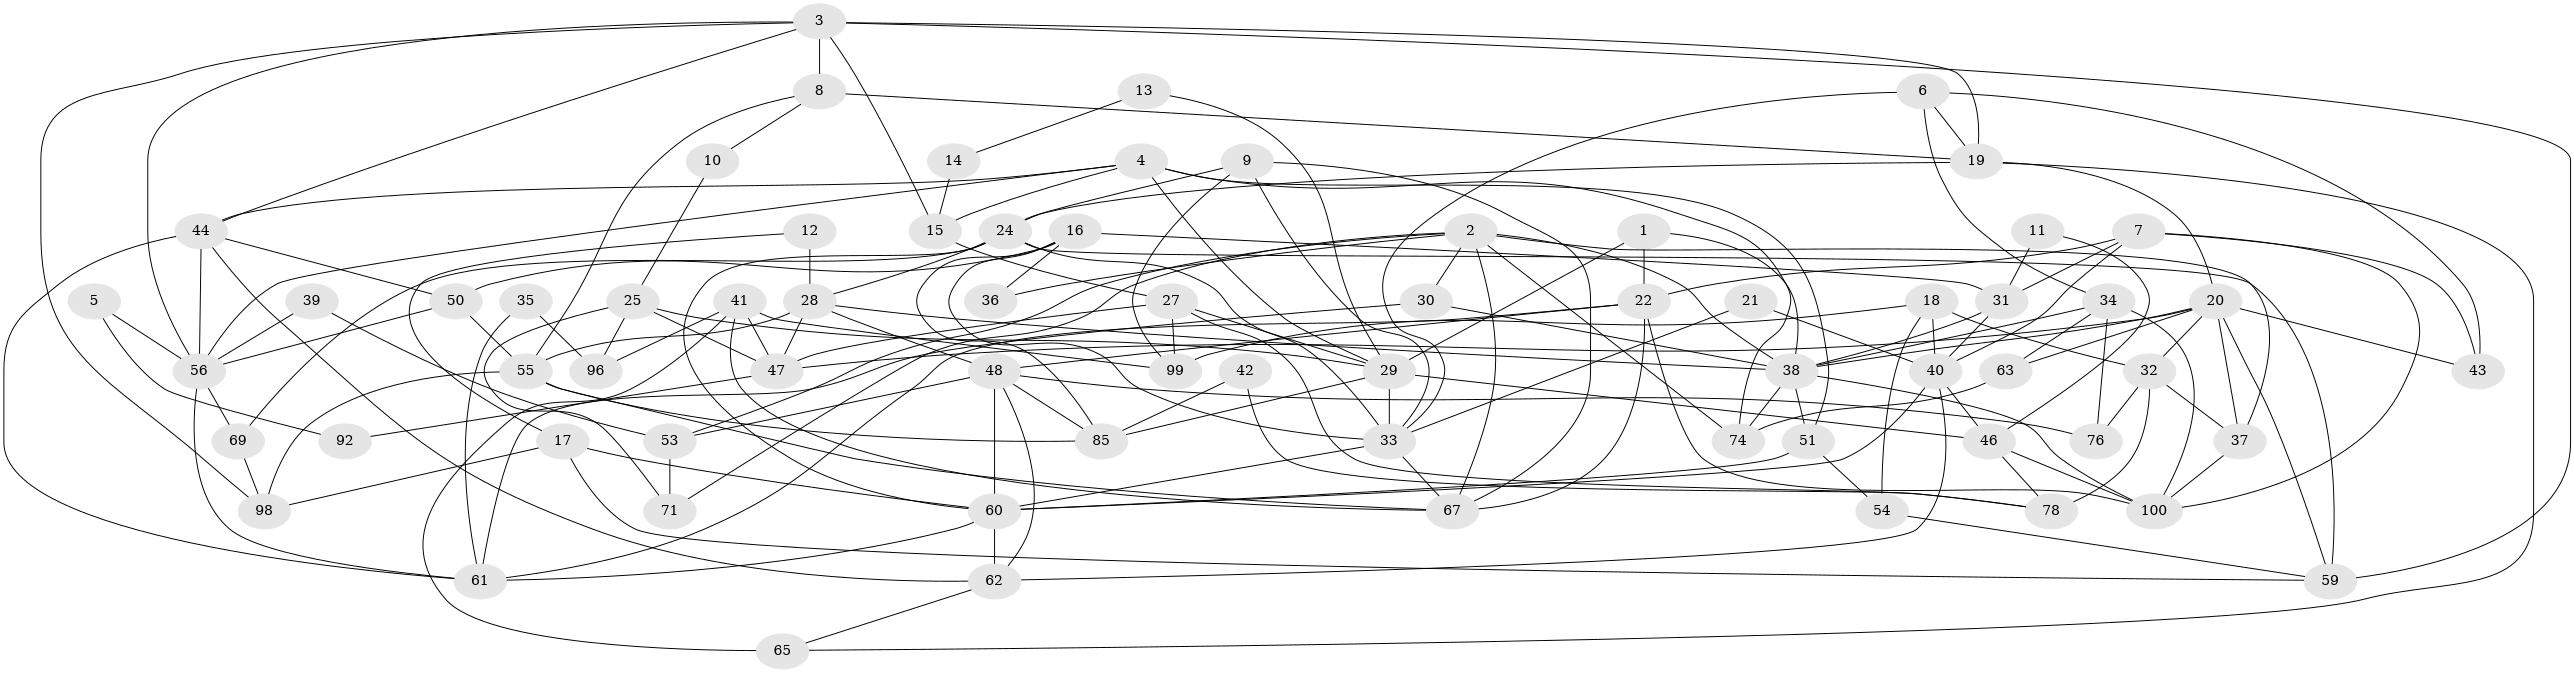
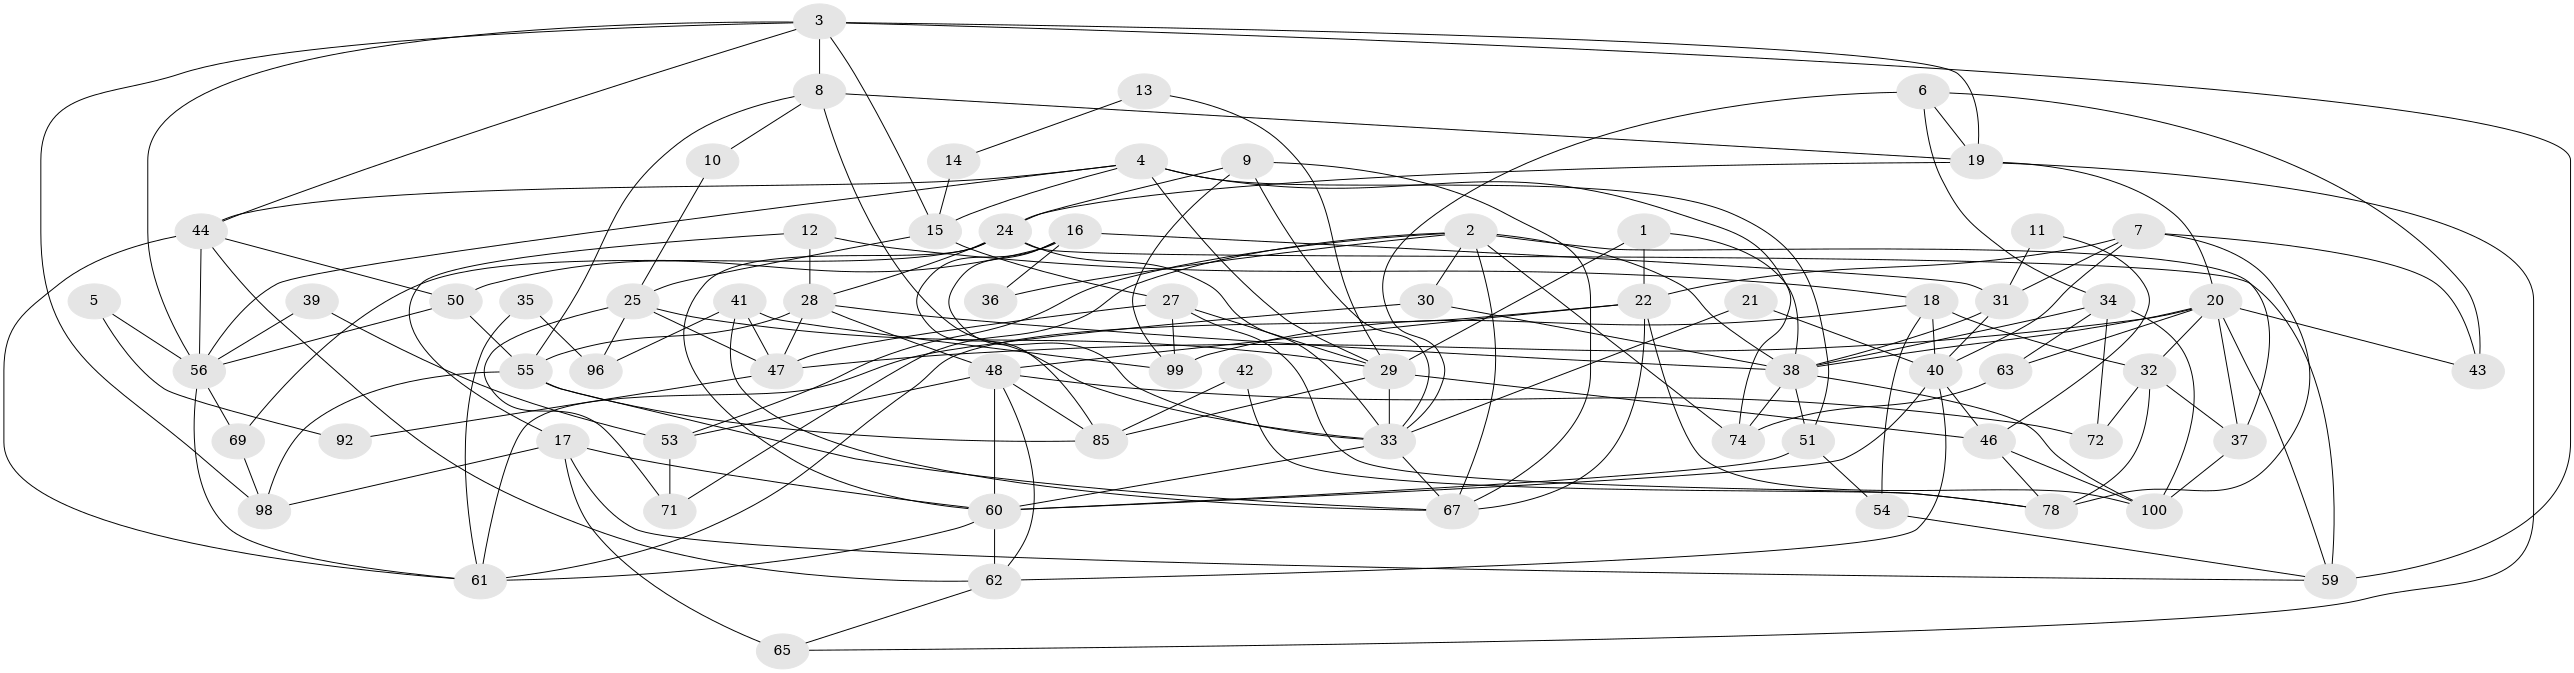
edge "15" -- "25": added
edge "12" -- "18": added
edge "7" -- "100": now "7" -- "78"
edge "8" -- "33": added
node "76": label "76" -> "72"
edge "41" -- "65": now "17" -- "65"
